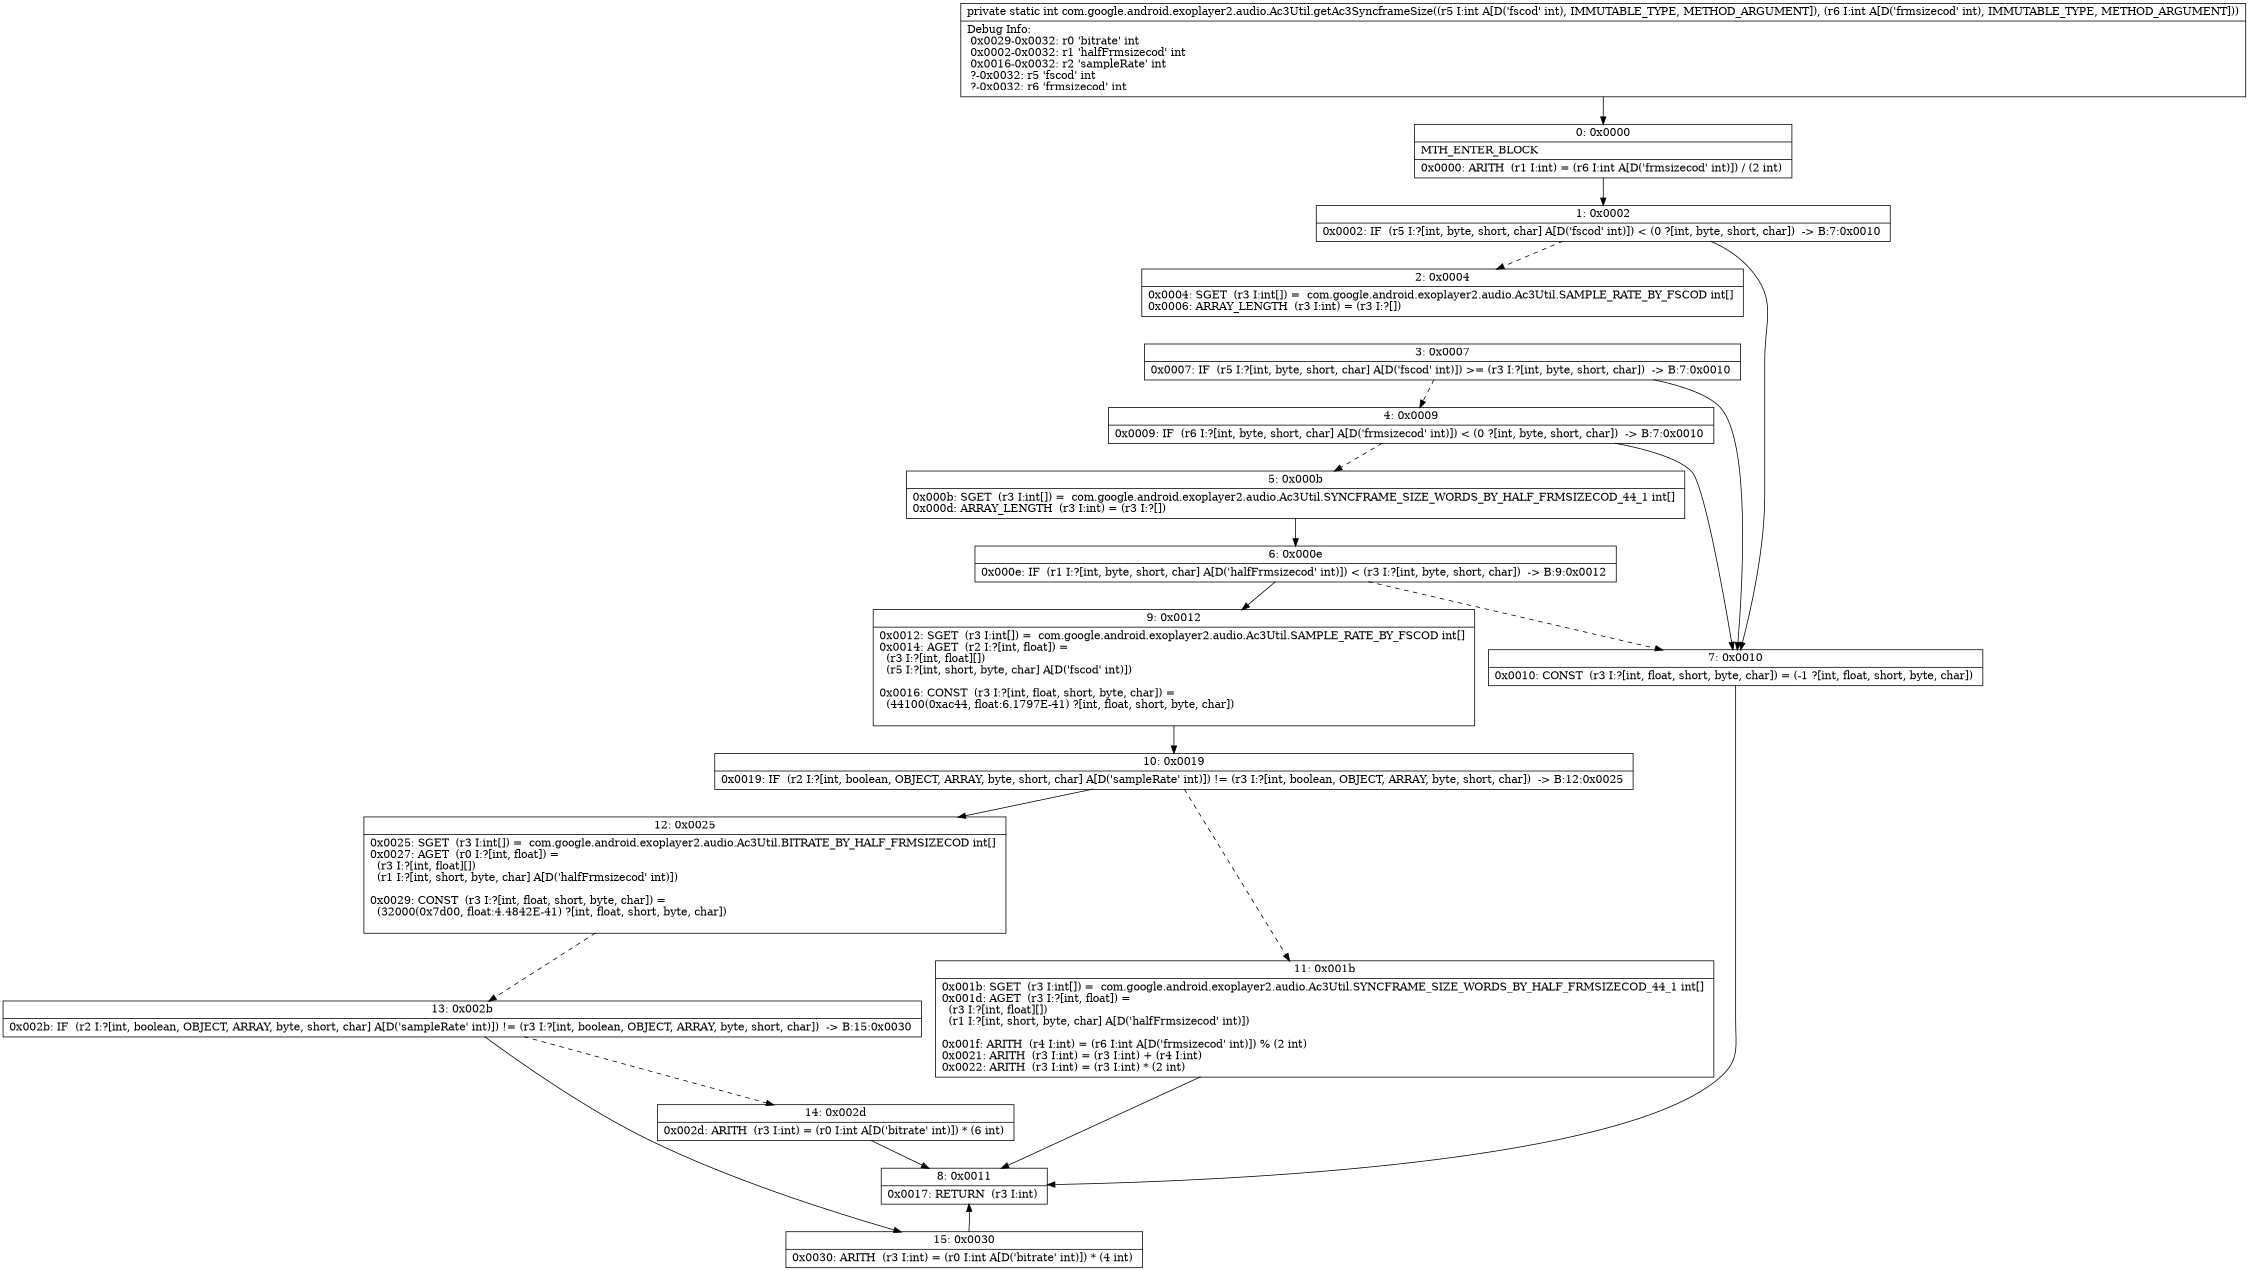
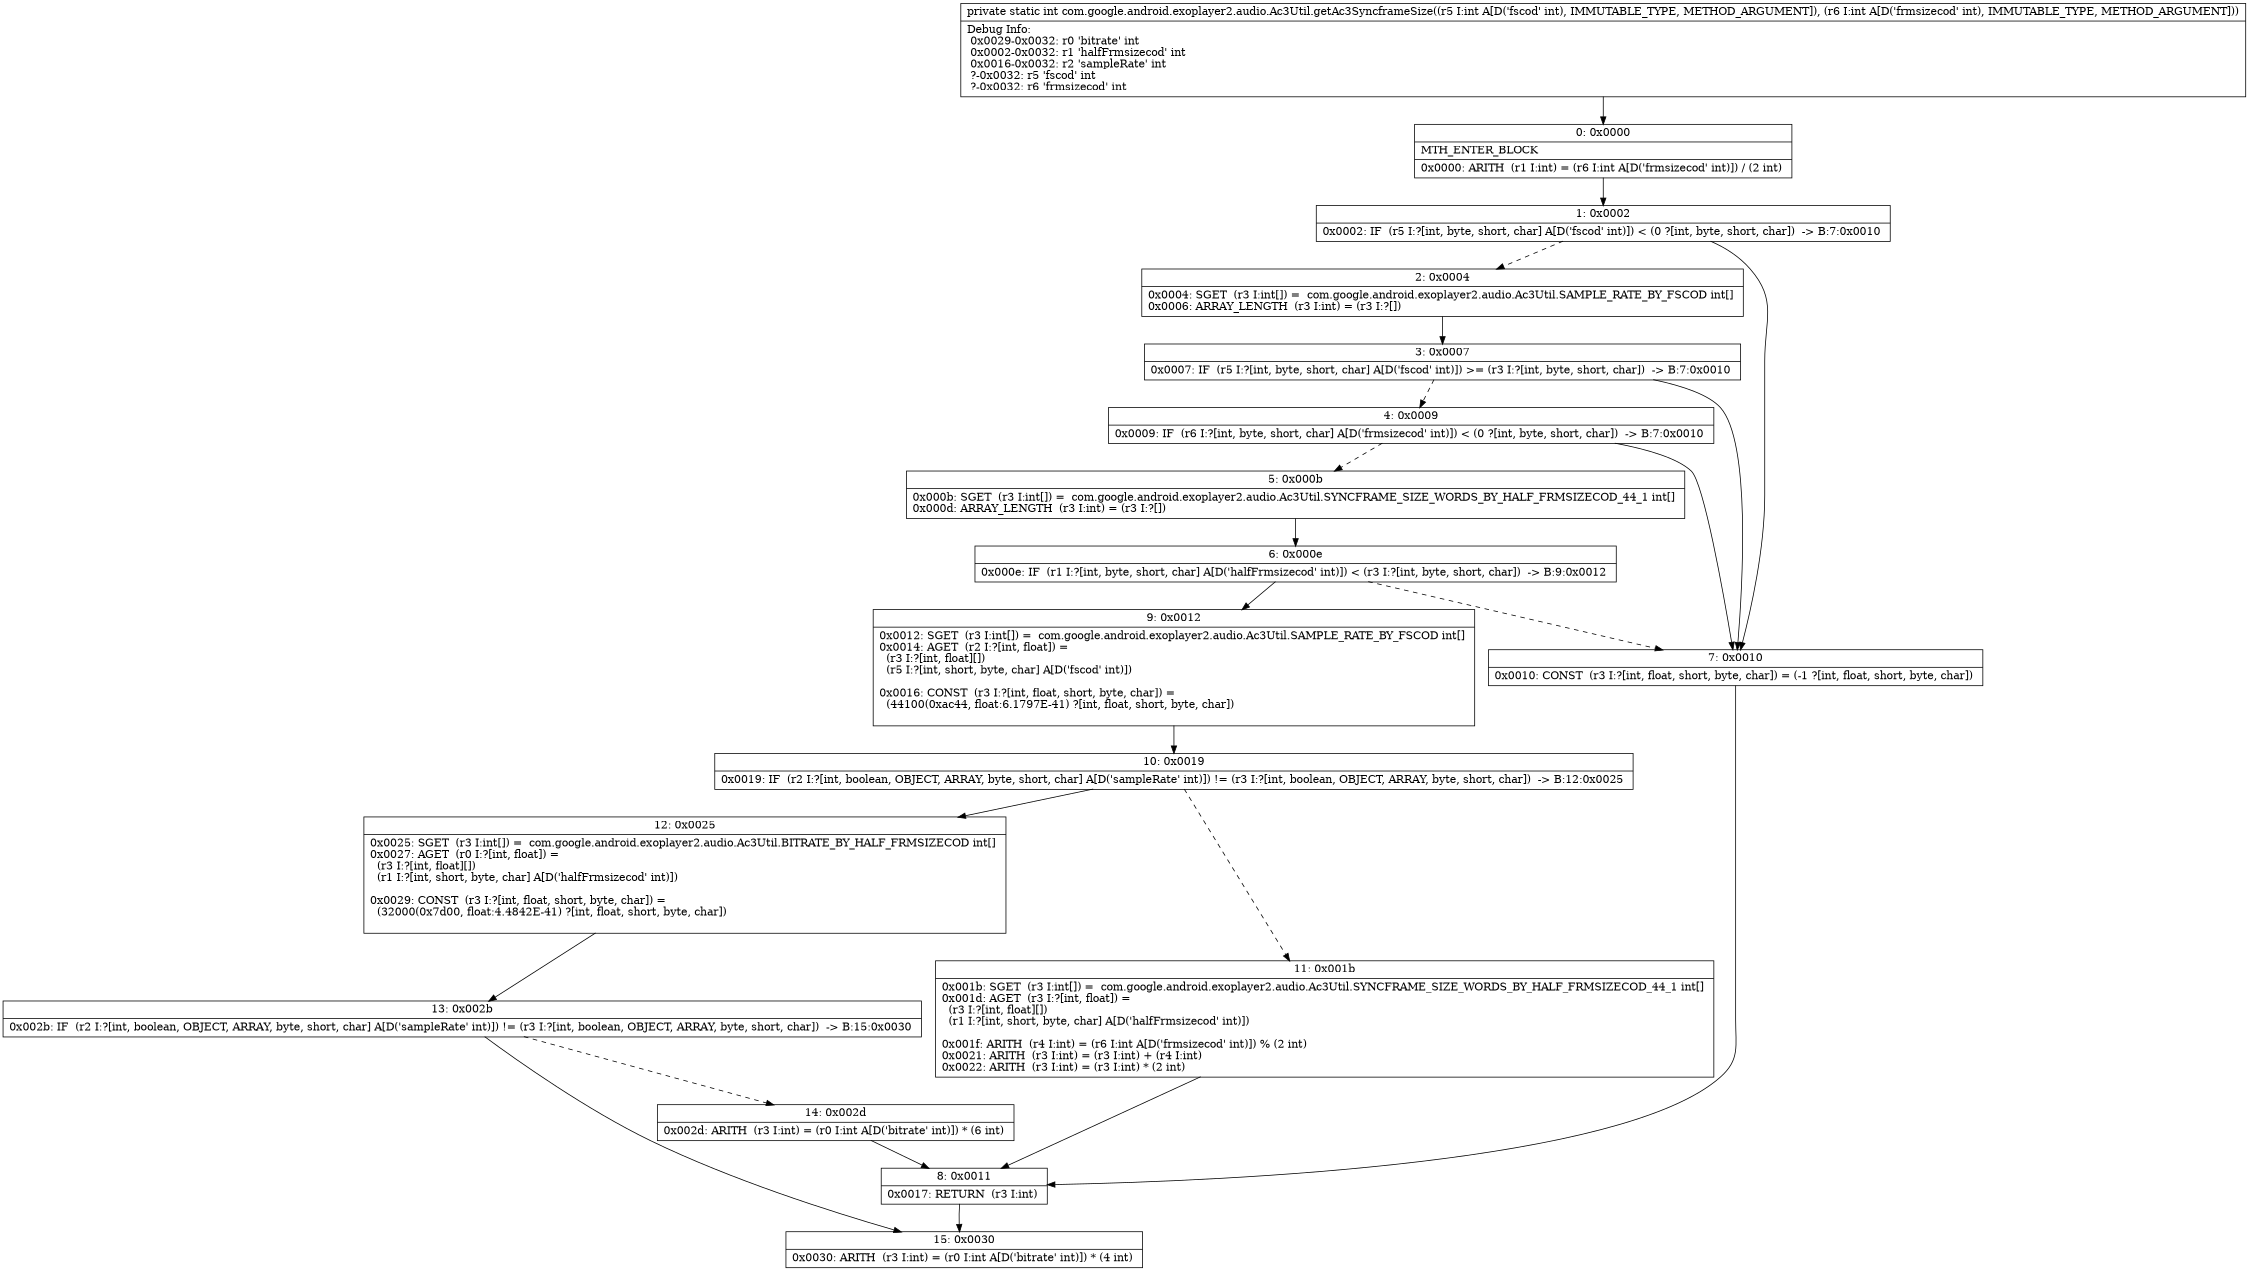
edge "2: 0x0004" -> "3: 0x0007": added
edge "12: 0x0025" -> "13: 0x002b": style dashed -> solid
edge "15: 0x0030" -> "8: 0x0011": reversed
